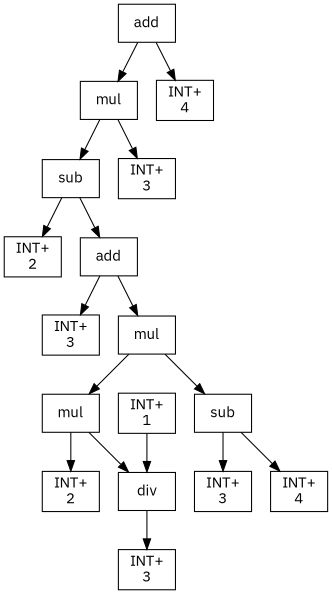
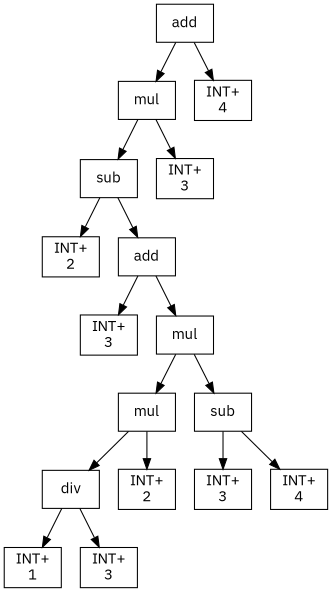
edge "INT+ 1" -> "div": reversed
